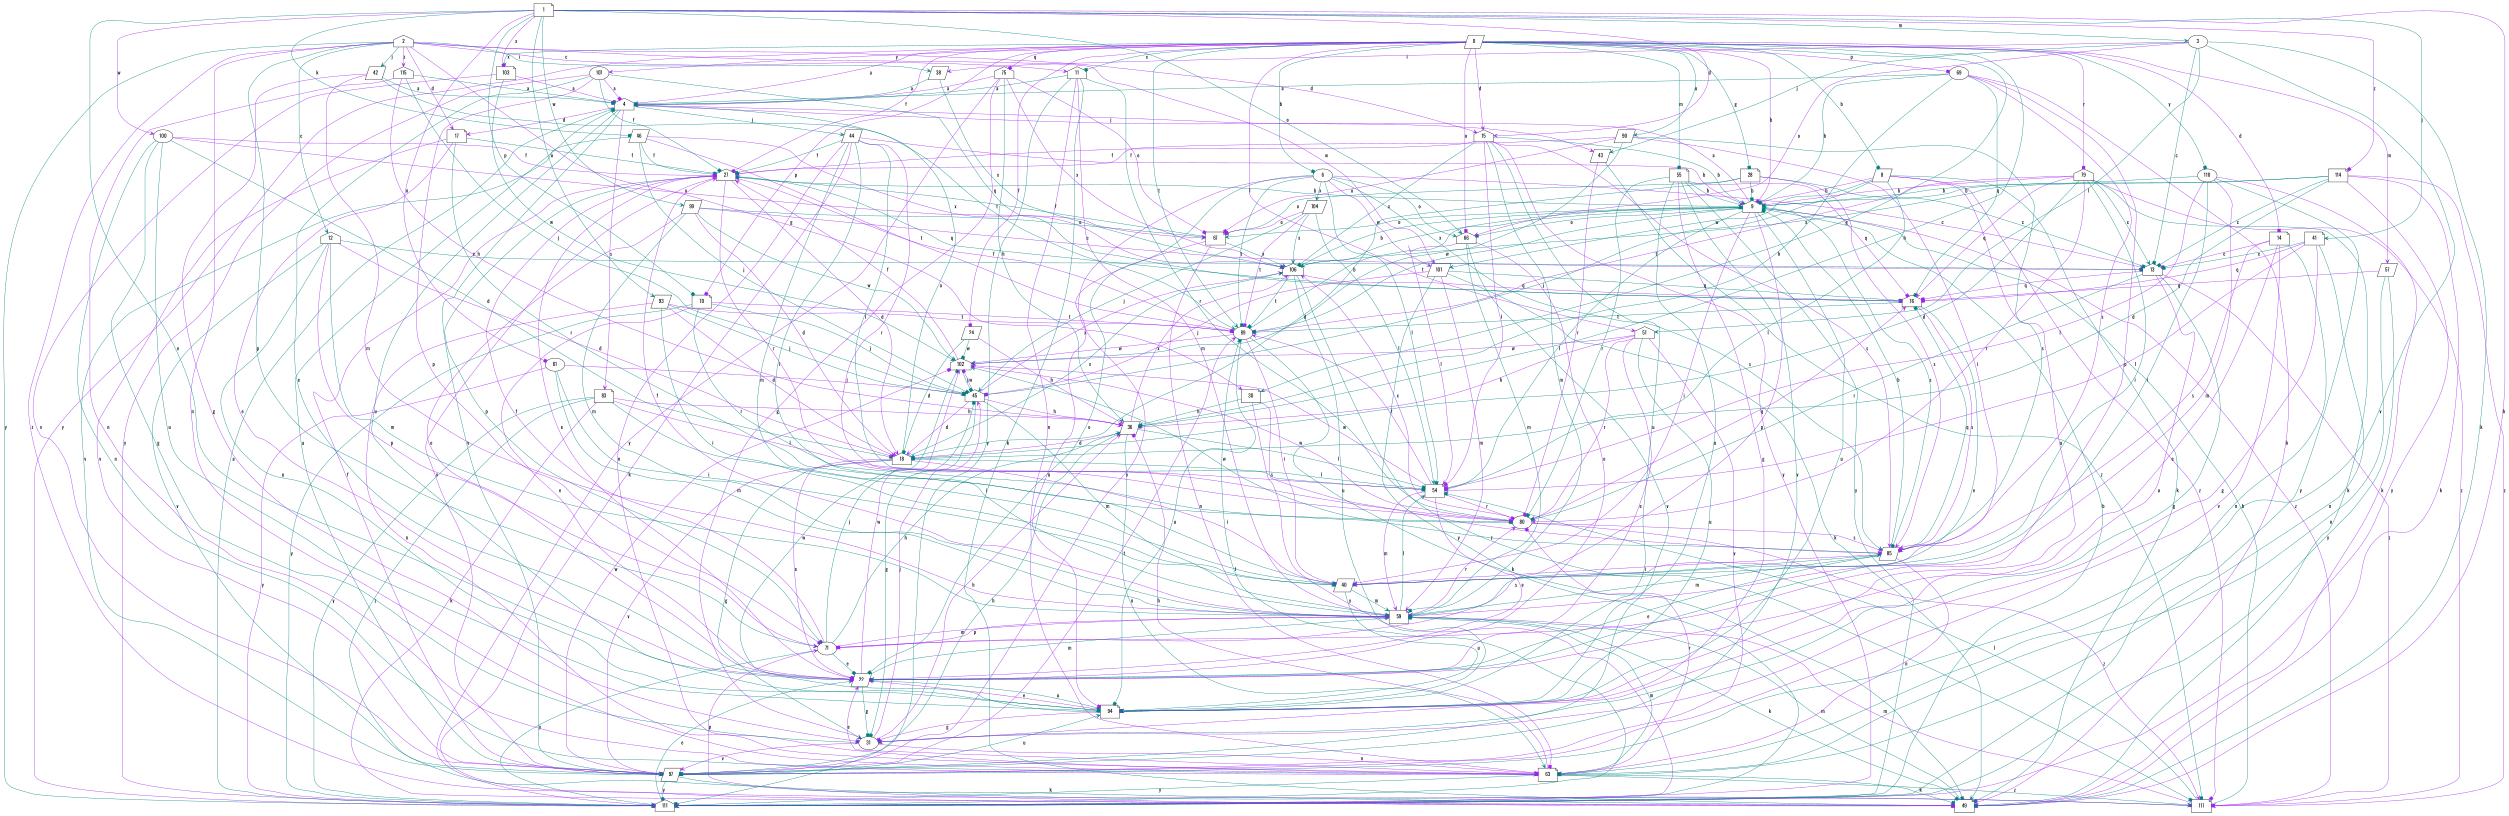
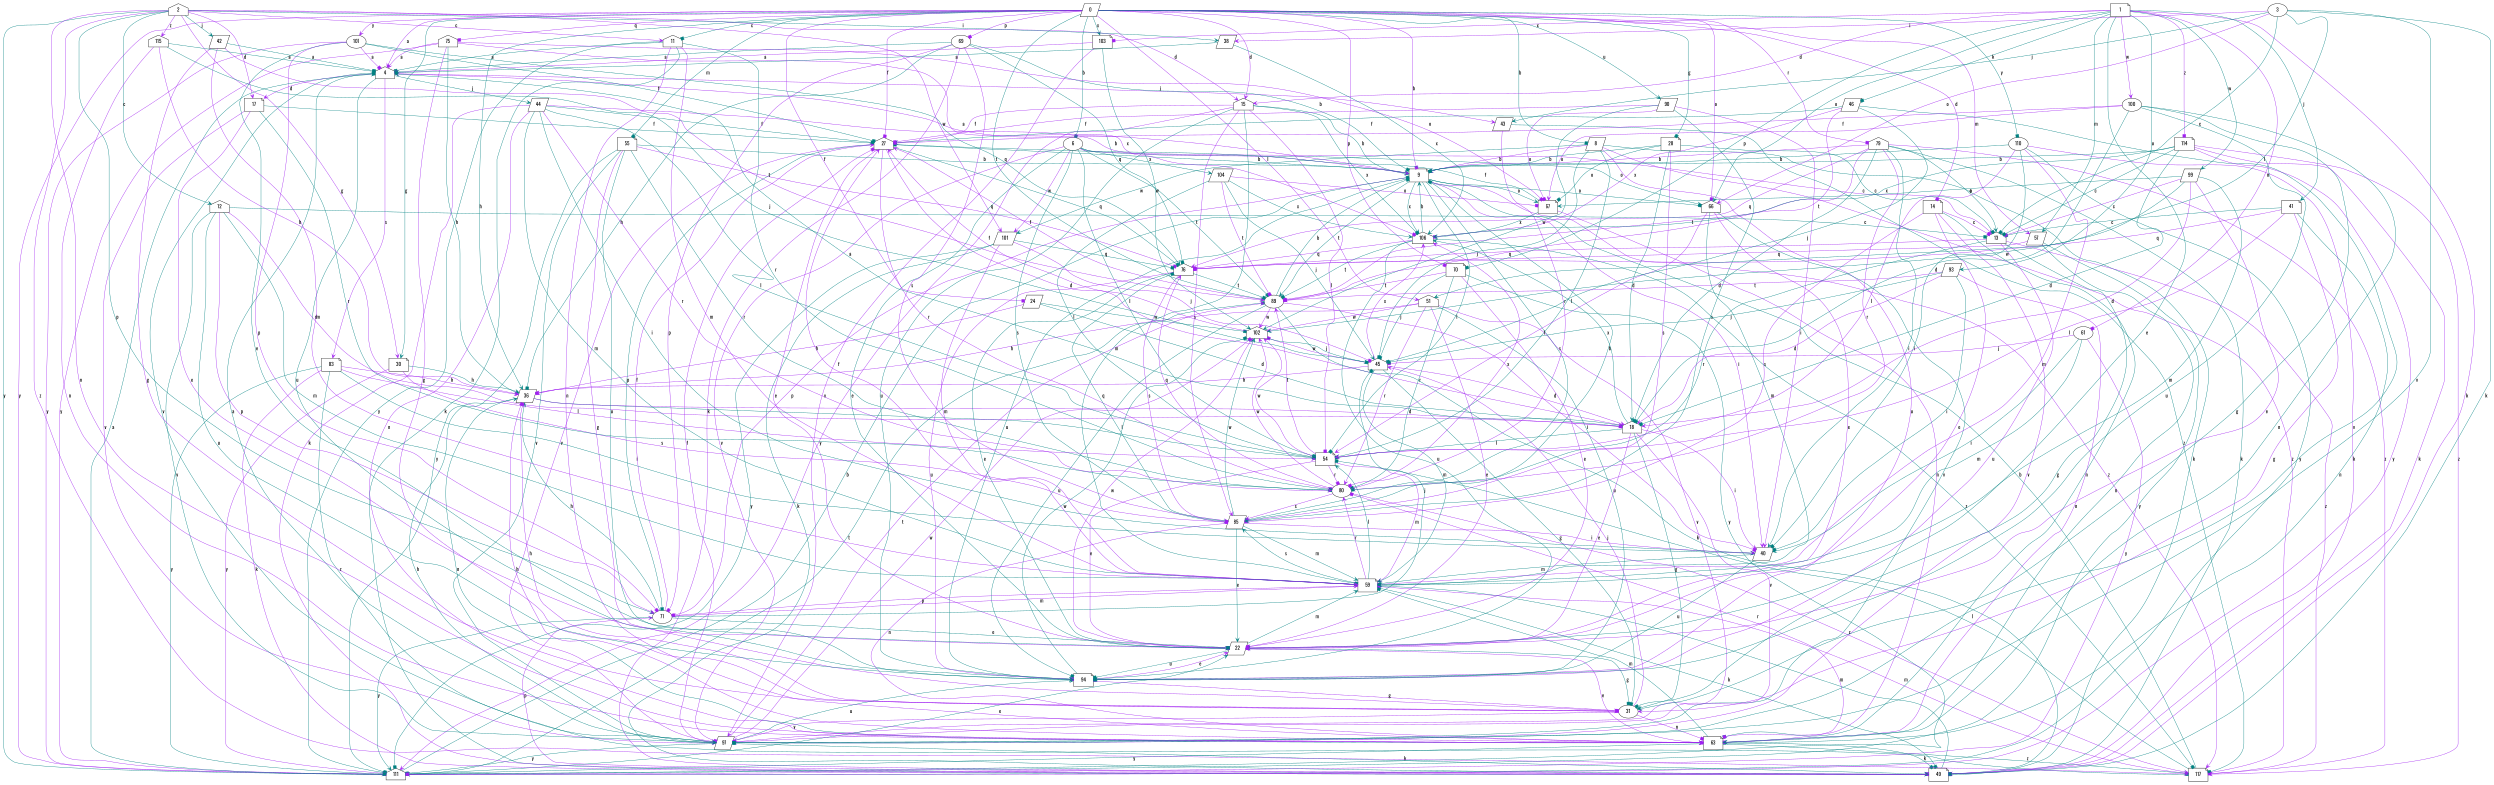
edge "1" -> "3": now "1" -> "57"
edge "42" -> "89": color teal -> purple
node "9": shape house -> note
edge "36" -> "106": removed, label "x"
edge "67" -> "94": now "76" -> "94"
